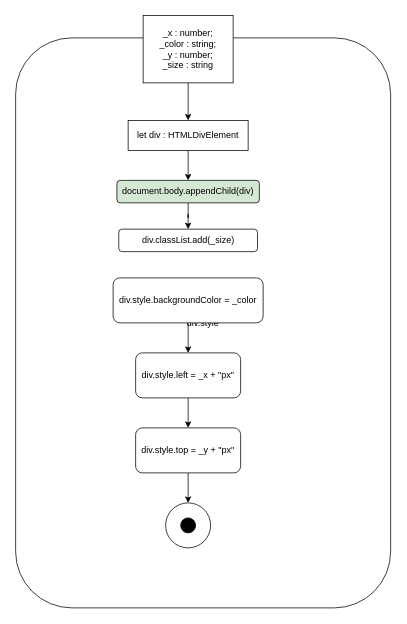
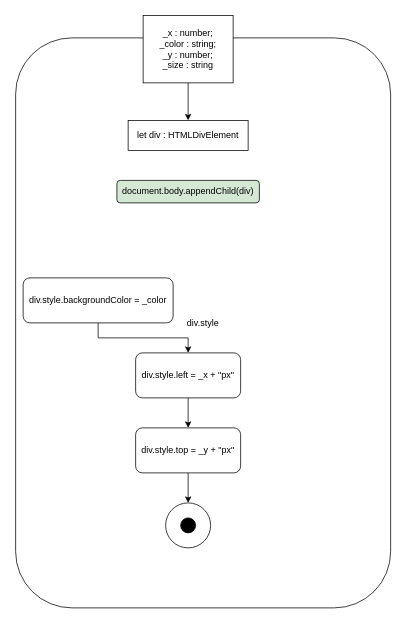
edge "let div : HTMLDivElement" -> "document.body.appendChild(div)": removed
edge "document.body.appendChild(div)" -> "div.classList.add(_size)": removed
node "div.classList.add(_size)": removed
node "div.style.backgroundColor = _color": moved (188, 300) -> (98, 300)
